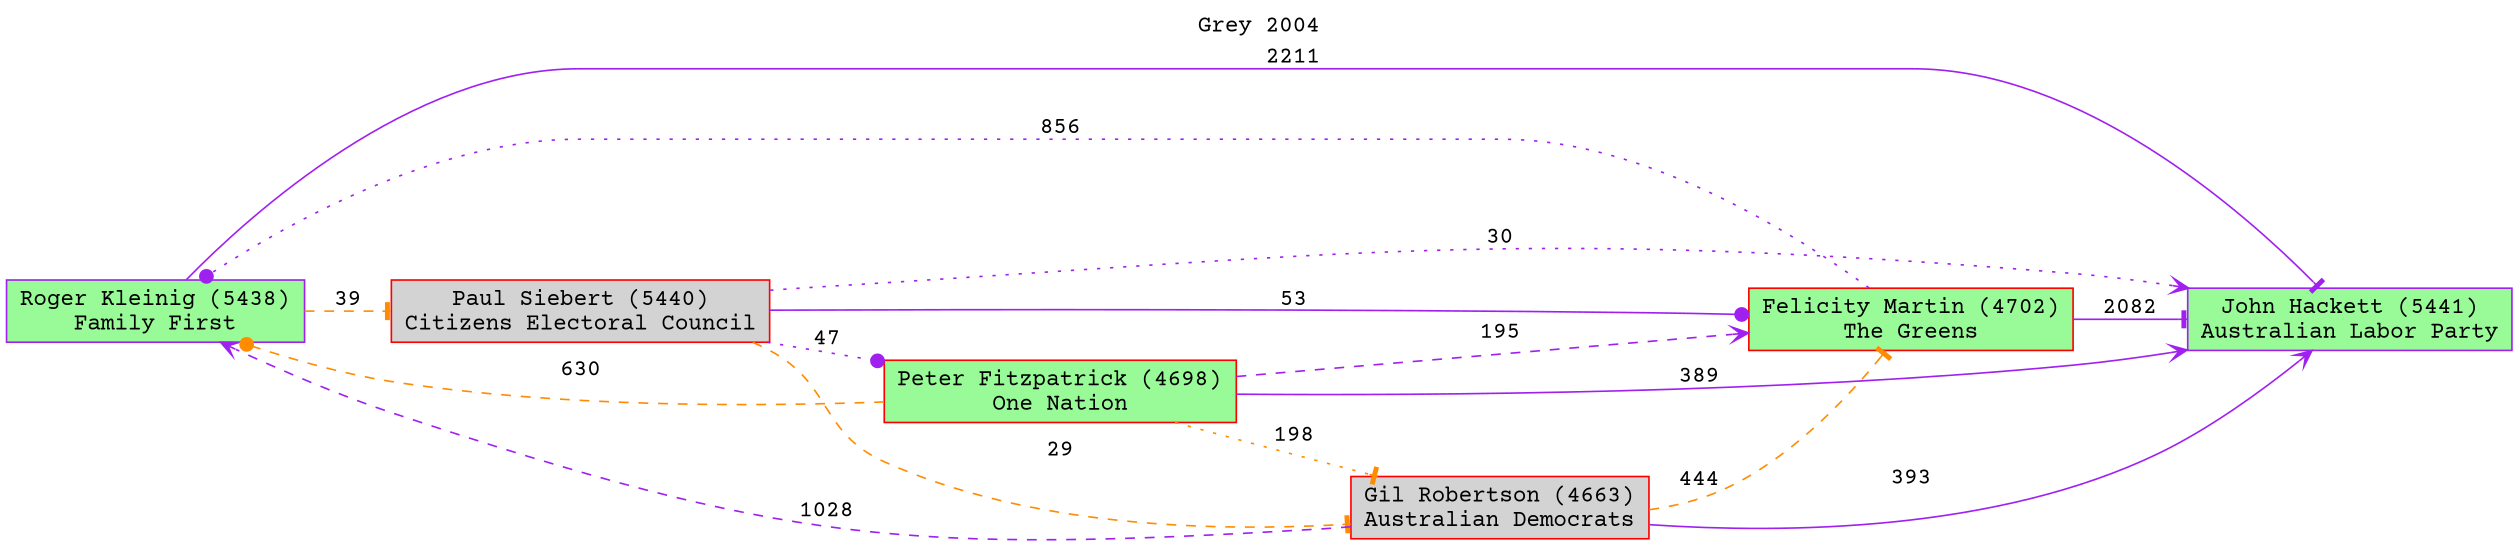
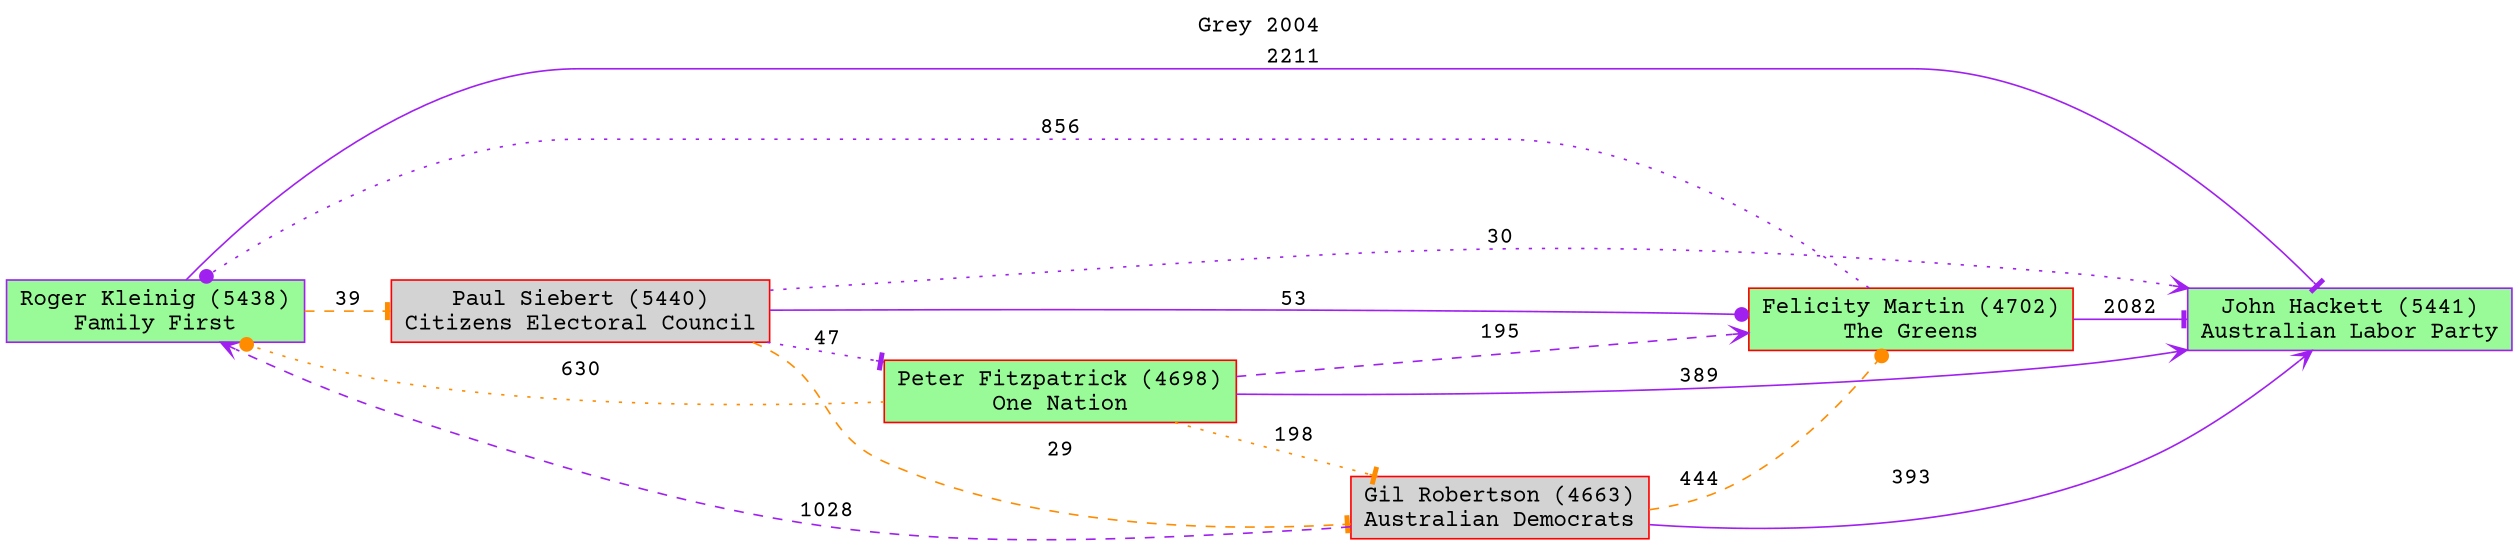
edge "Paul Siebert (5440) Citizens Electoral Council" -> "Peter Fitzpatrick (4698) One Nation": arrowhead dot -> tee
edge "Peter Fitzpatrick (4698) One Nation" -> "Roger Kleinig (5438) Family First": style dashed -> dotted
edge "Gil Robertson (4663) Australian Democrats" -> "Felicity Martin (4702) The Greens": arrowhead tee -> dot
